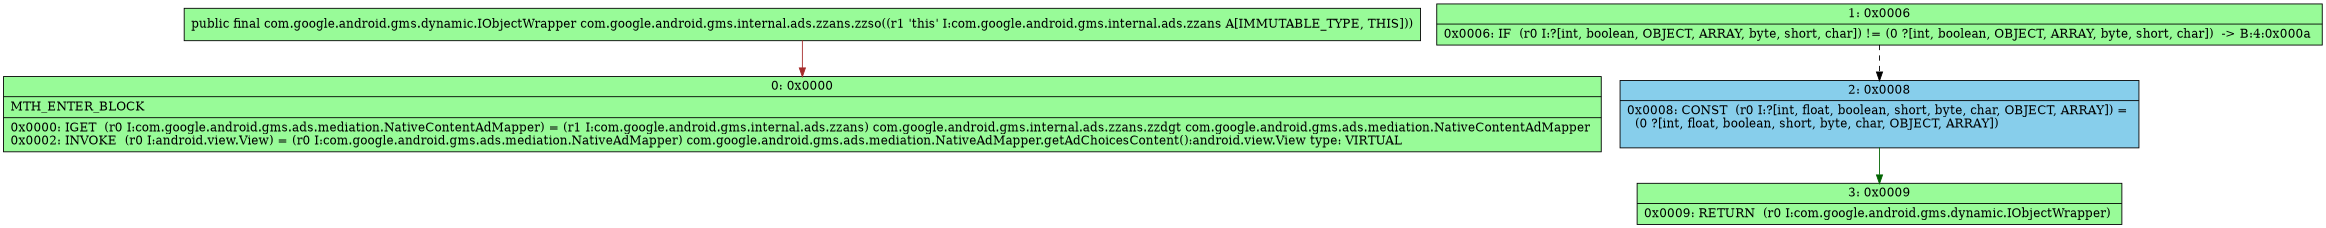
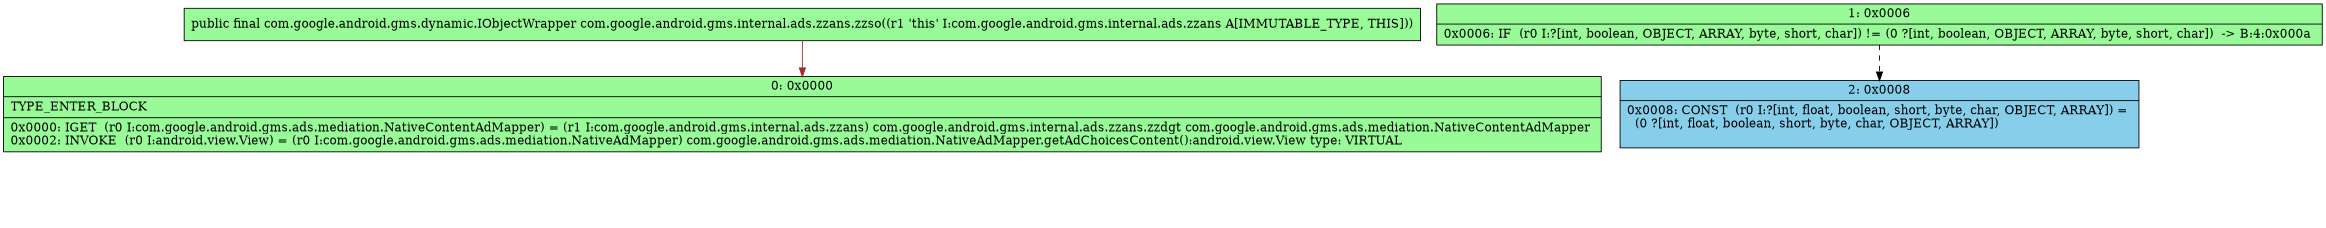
node "0: 0x0000": text "MTH_ENTER_BLOCK" -> "TYPE_ENTER_BLOCK"
node "3: 0x0009": removed
